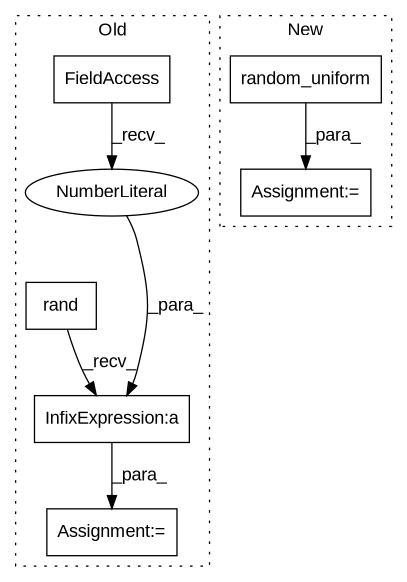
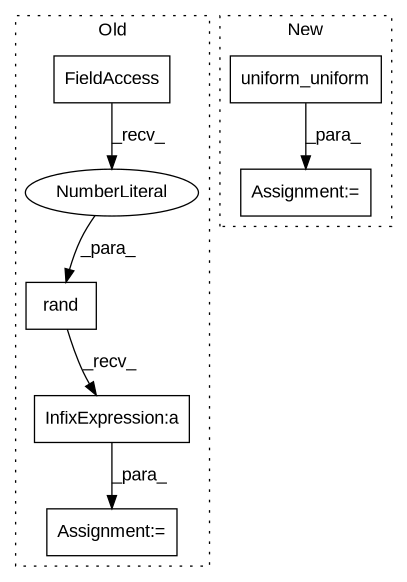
node "random_uniform": label "random_uniform" -> "uniform_uniform"
edge "NumberLiteral" -> "InfixExpression:a": now "NumberLiteral" -> "rand"
